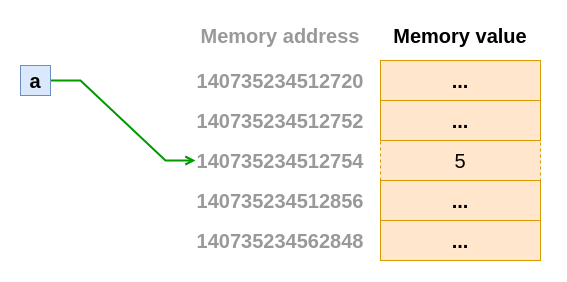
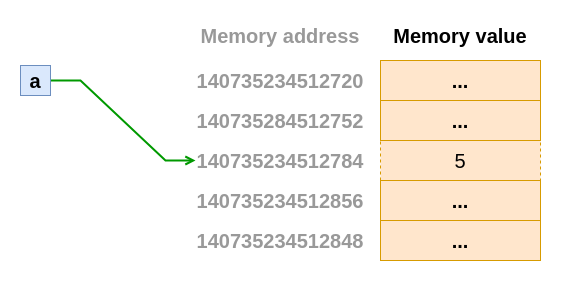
node "140735234512752": label "140735234512752" -> "140735284512752"
node "140735234512754": label "140735234512754" -> "140735234512784"
node "140735234562848": label "140735234562848" -> "140735234512848"
